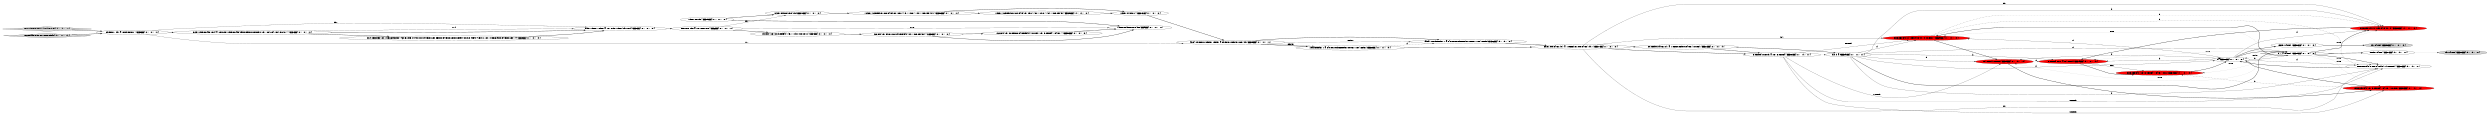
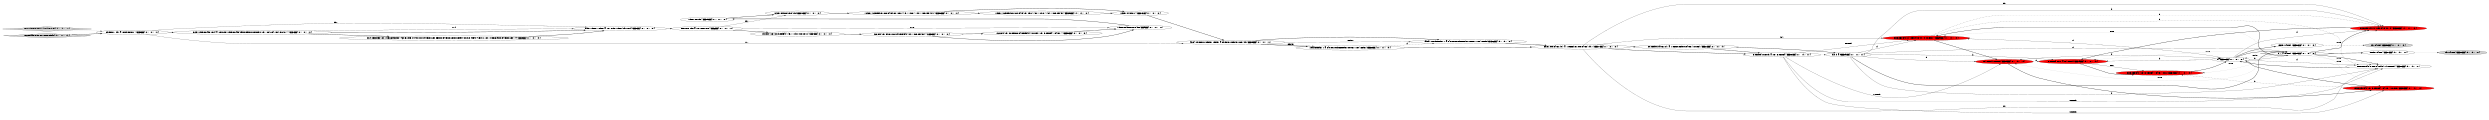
edge "writer.commit()@@@10@@@['1', '1', '1']" -> "writer.addDocument(doc)@@@9@@@['1', '1', '1']": reversed
edge "testUpdateSameDocMultipleTimes['0', '0', '1']" -> "Directory dir = newDirectory()@@@3@@@['1', '1', '1']": style bold -> dotted
edge "reader.close()@@@32@@@['1', '1', '0']" -> "dir.close()@@@33@@@['1', '1', '0']": style bold -> dashed
edge "int i = 0@@@19@@@['1', '1', '1']" -> "i++@@@21@@@['1', '1', '1']": removed, label "i"
